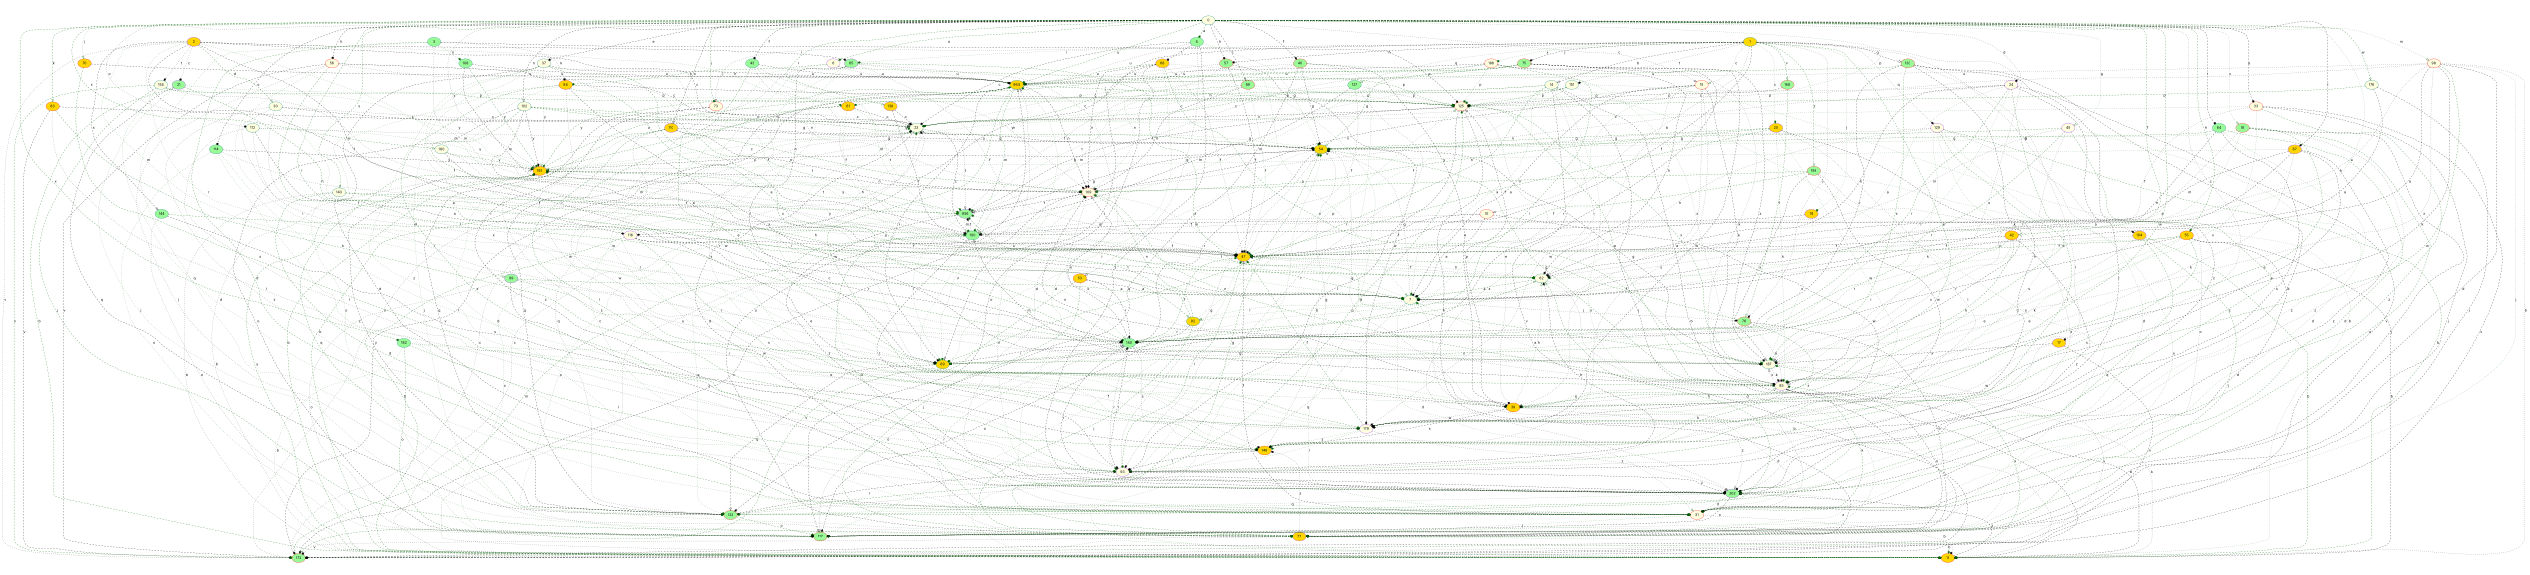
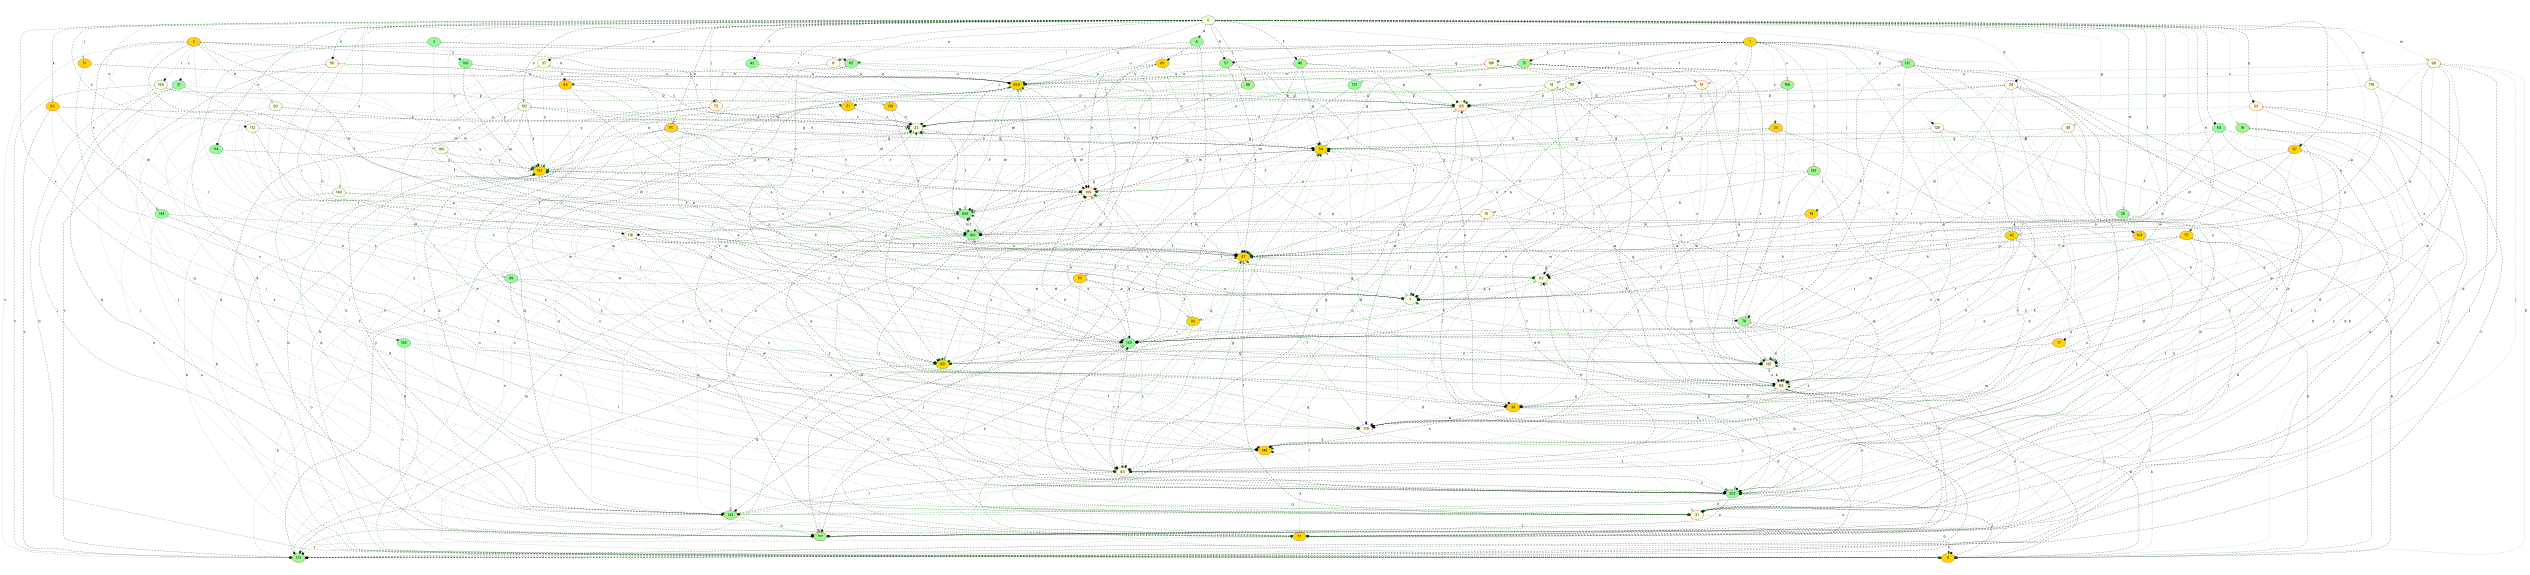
edge "4" -> "68": arrowhead dot -> diamond
node "28": added
node "42": color red -> teal
edge "39" -> "125": removed, label "p"
edge "2" -> "148": added, label "s"
edge "39" -> "31": style dotted -> dashed
edge "37" -> "31": now "24" -> "31"
